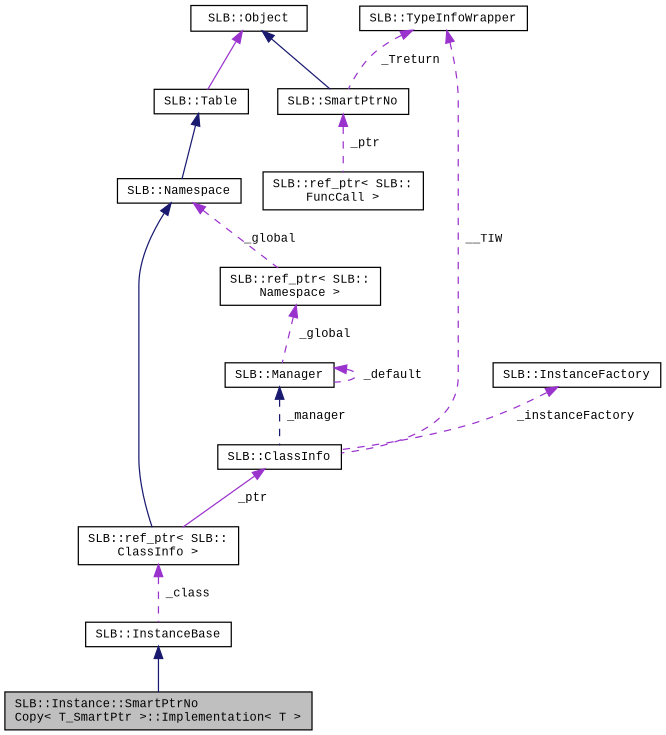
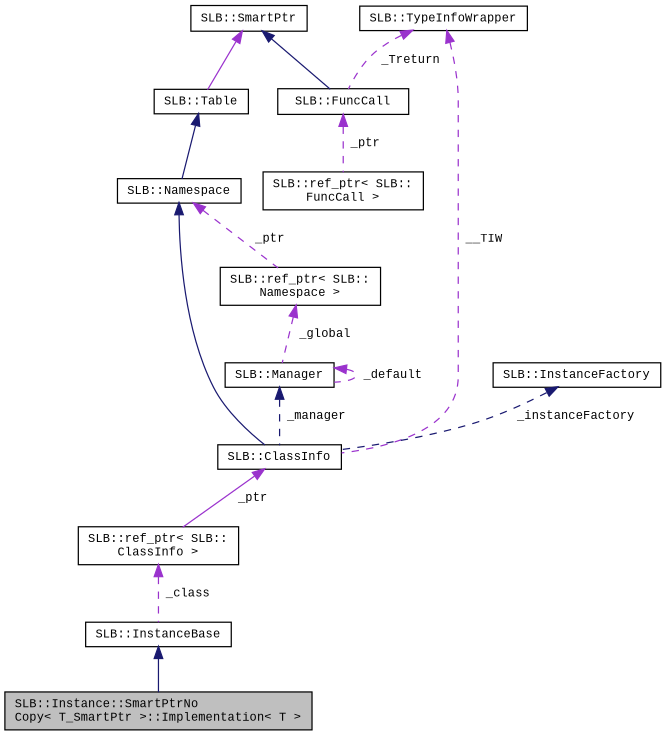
node "SLB::Object": label "SLB::Object" -> "SLB::SmartPtr"
node "SLB::SmartPtrNo": label "SLB::SmartPtrNo" -> "SLB::FuncCall"
edge "SLB::ref_ptr< SLB:: Namespace >" -> "SLB::Namespace": label " _global" -> " _ptr"
edge "SLB::ref_ptr< SLB:: ClassInfo >" -> "SLB::Namespace": now "SLB::ClassInfo" -> "SLB::Namespace"
edge "SLB::ClassInfo" -> "SLB::InstanceFactory": color darkorchid3 -> midnightblue
